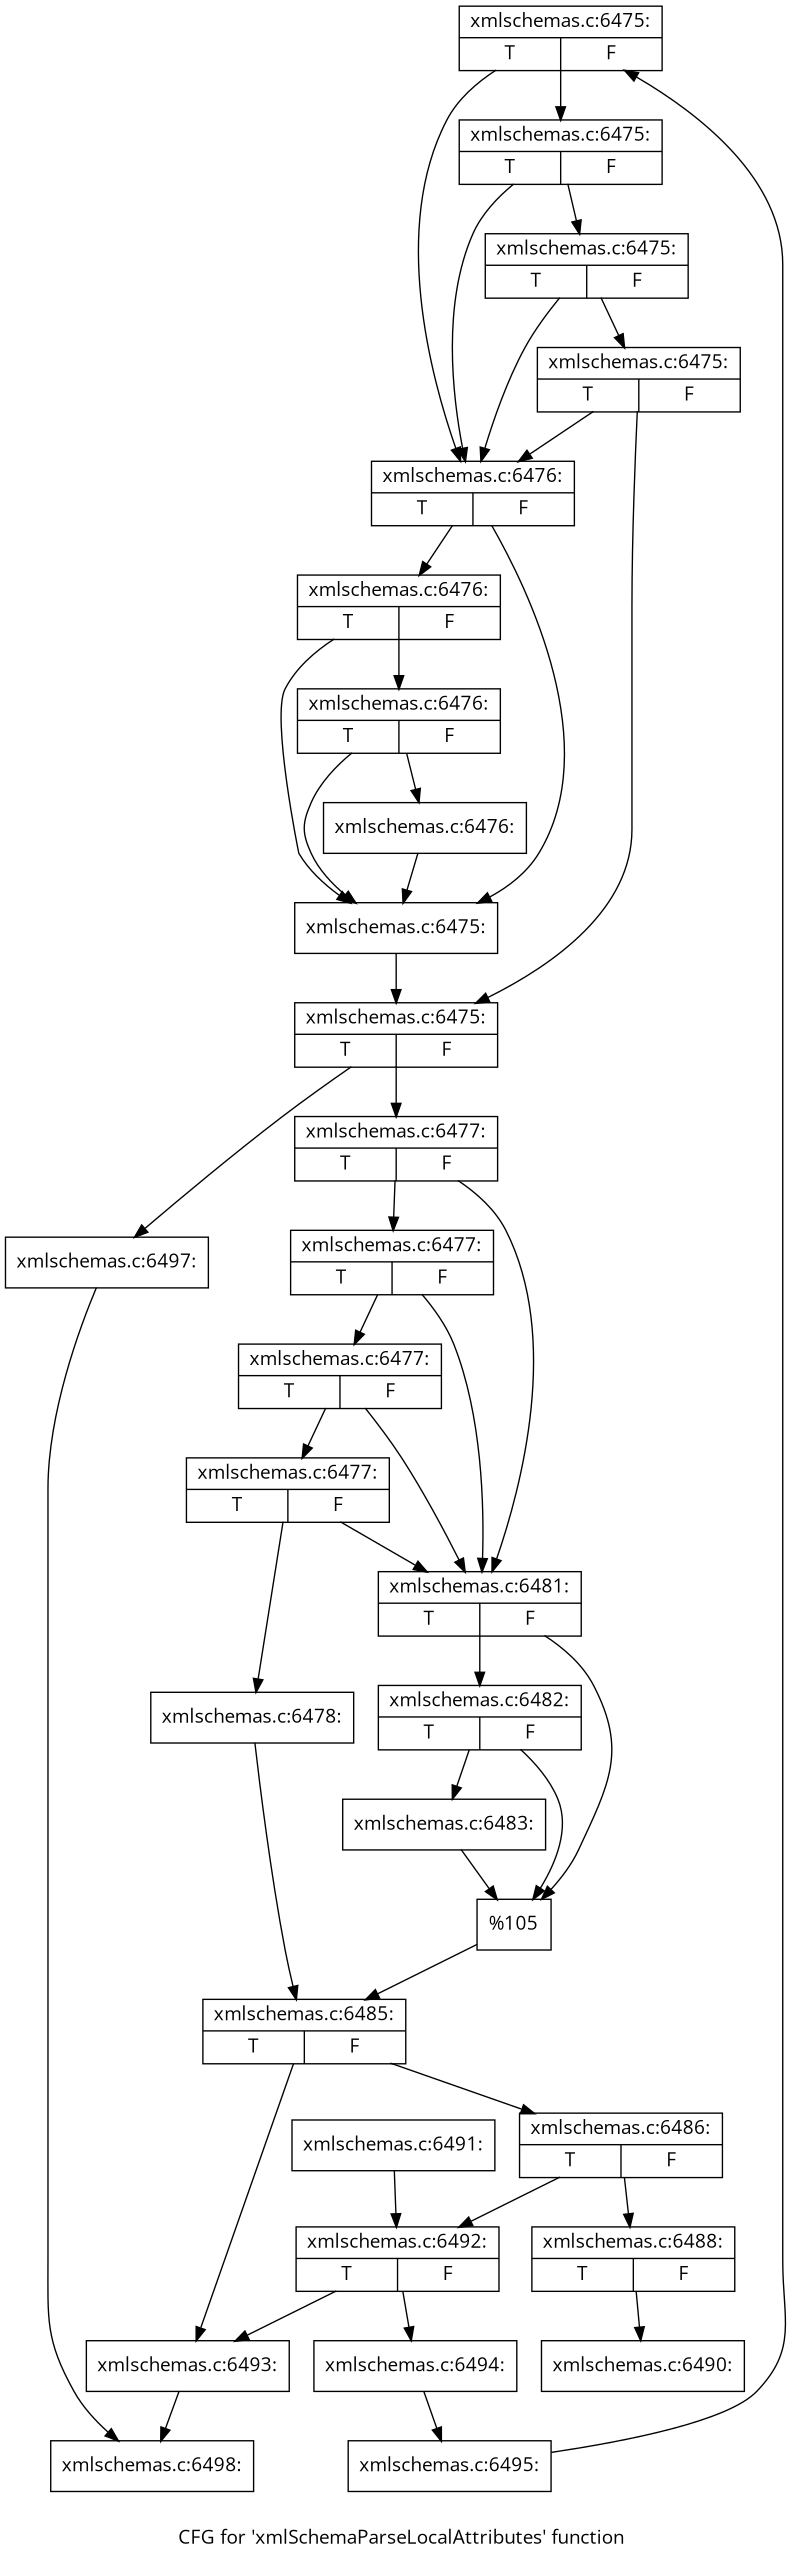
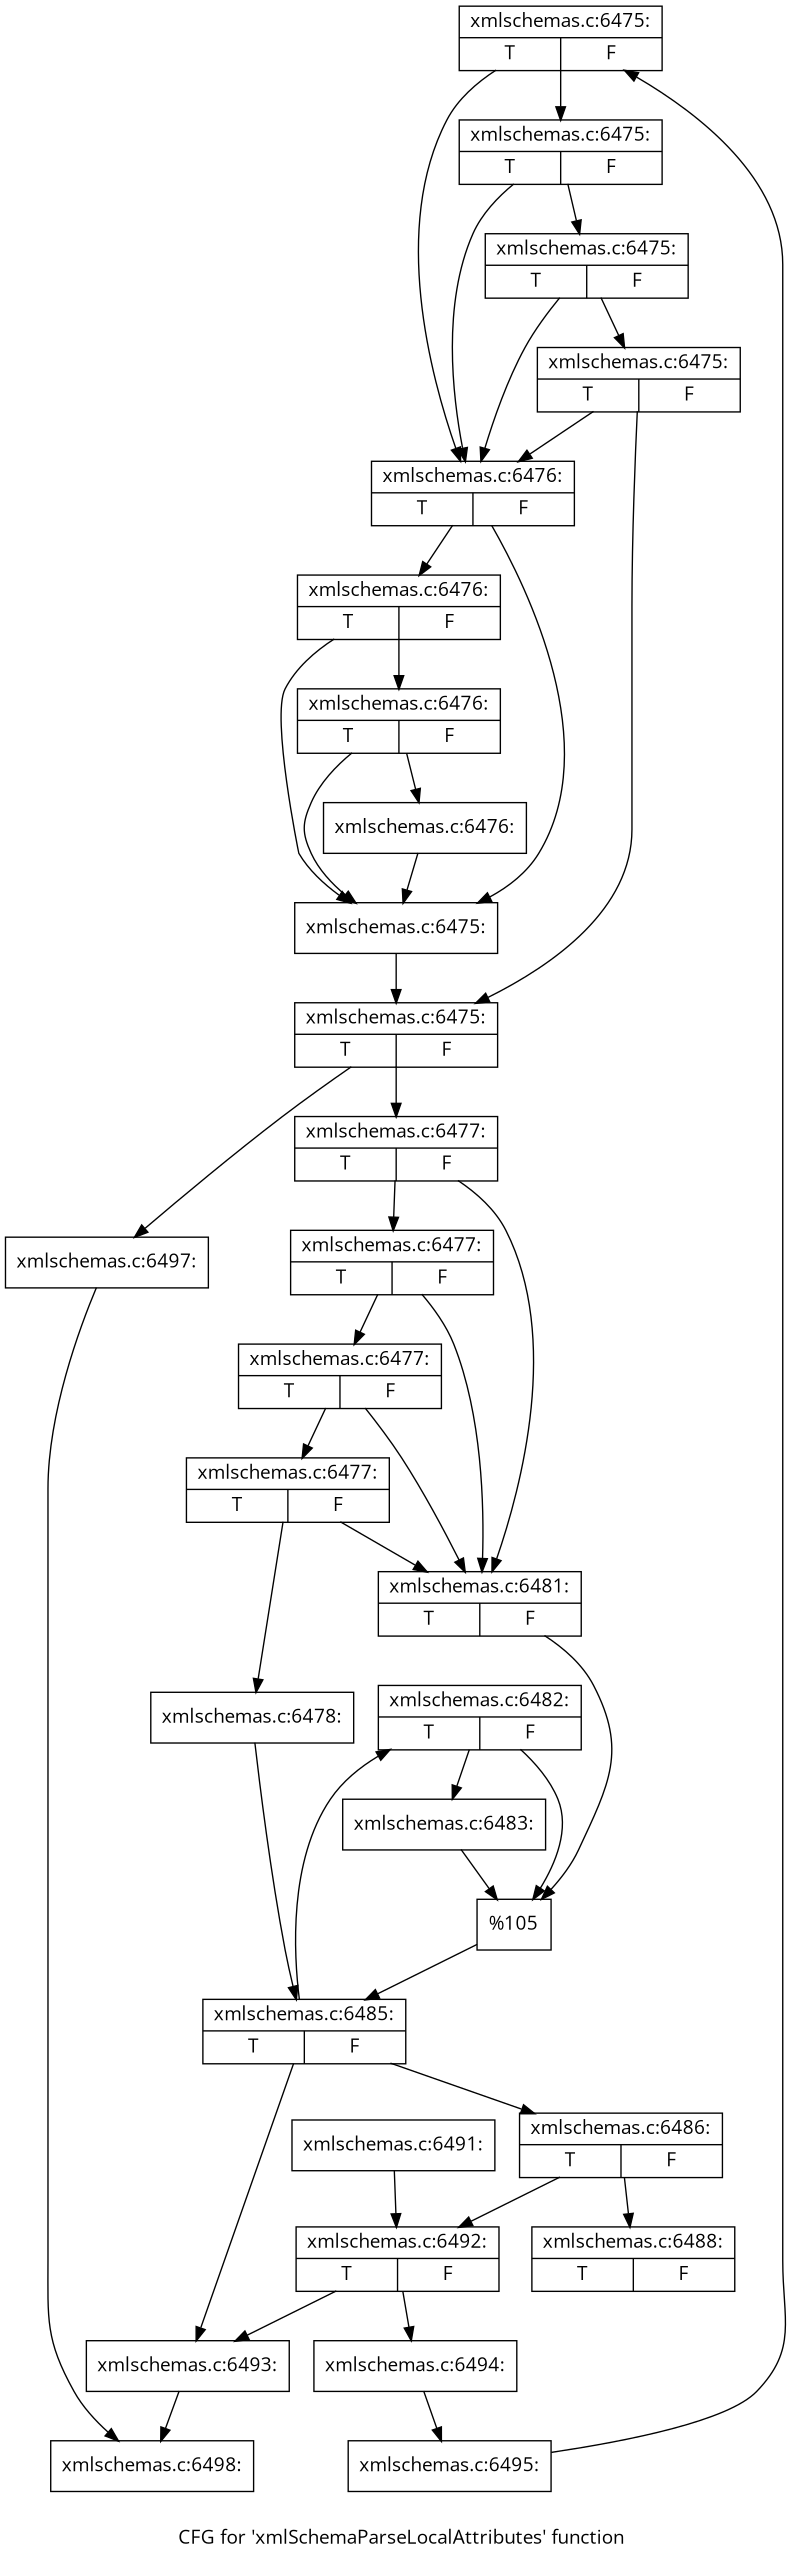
edge "xmlschemas.c:6481:" -> "xmlschemas.c:6482:": now "xmlschemas.c:6485:" -> "xmlschemas.c:6482:"
node "xmlschemas.c:6490:": removed
